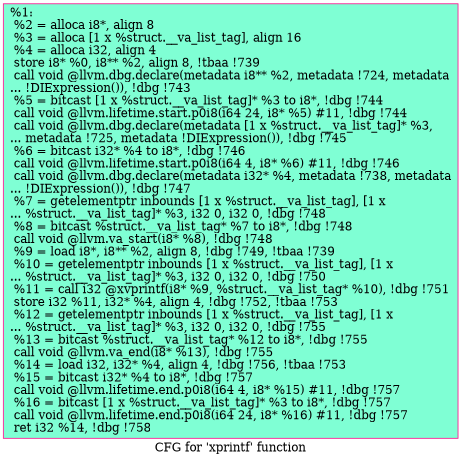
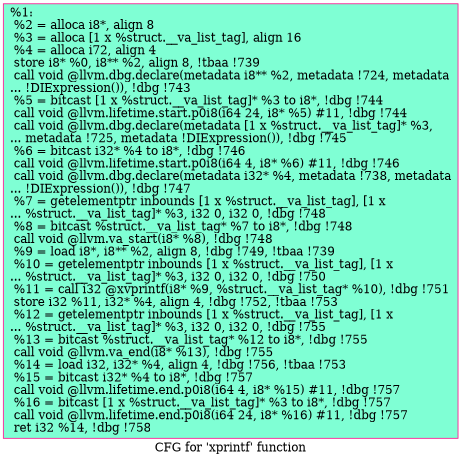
node "%1:": text "%4 = alloca i32, align 4" -> "%4 = alloca i72, align 4"
